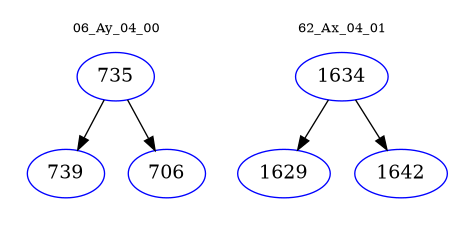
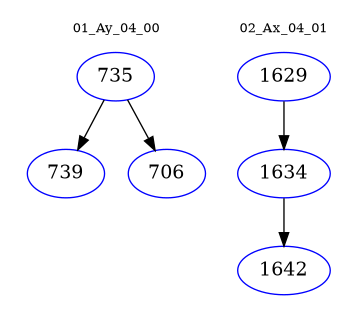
cluster "06_Ay_04_00": label "06_Ay_04_00" -> "01_Ay_04_00"
cluster "62_Ax_04_01": label "62_Ax_04_01" -> "02_Ax_04_01"
edge "1634" -> "1629": reversed
